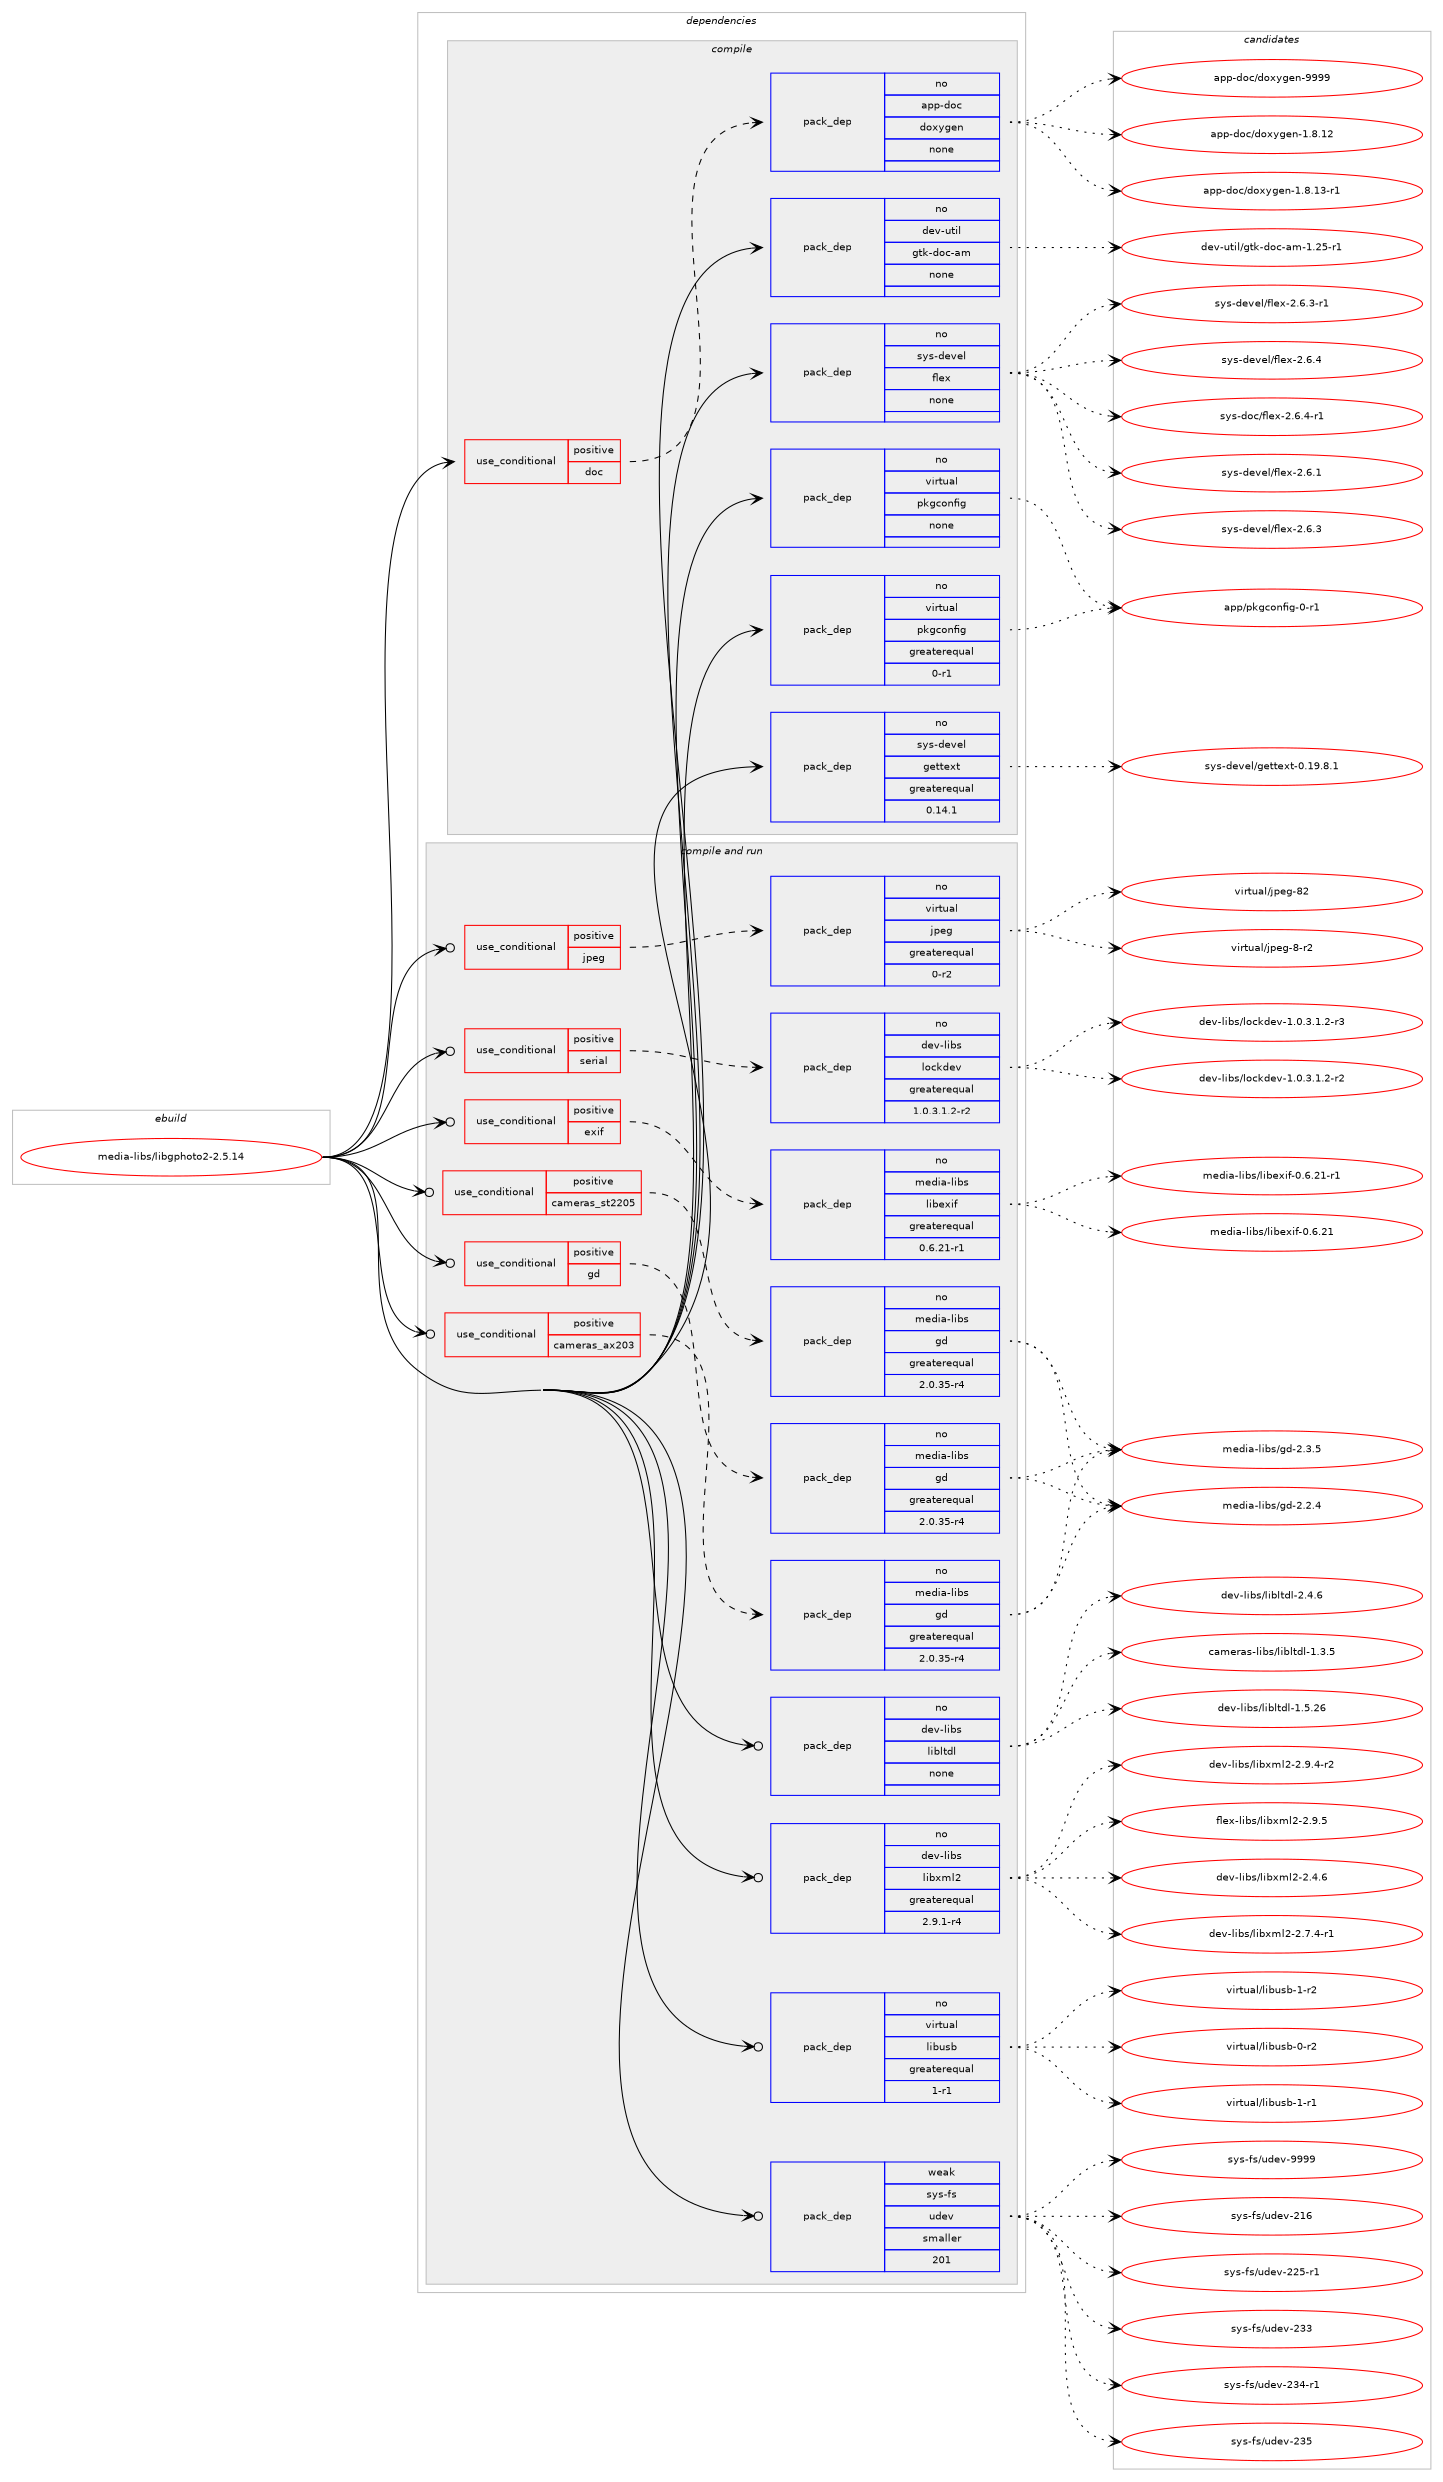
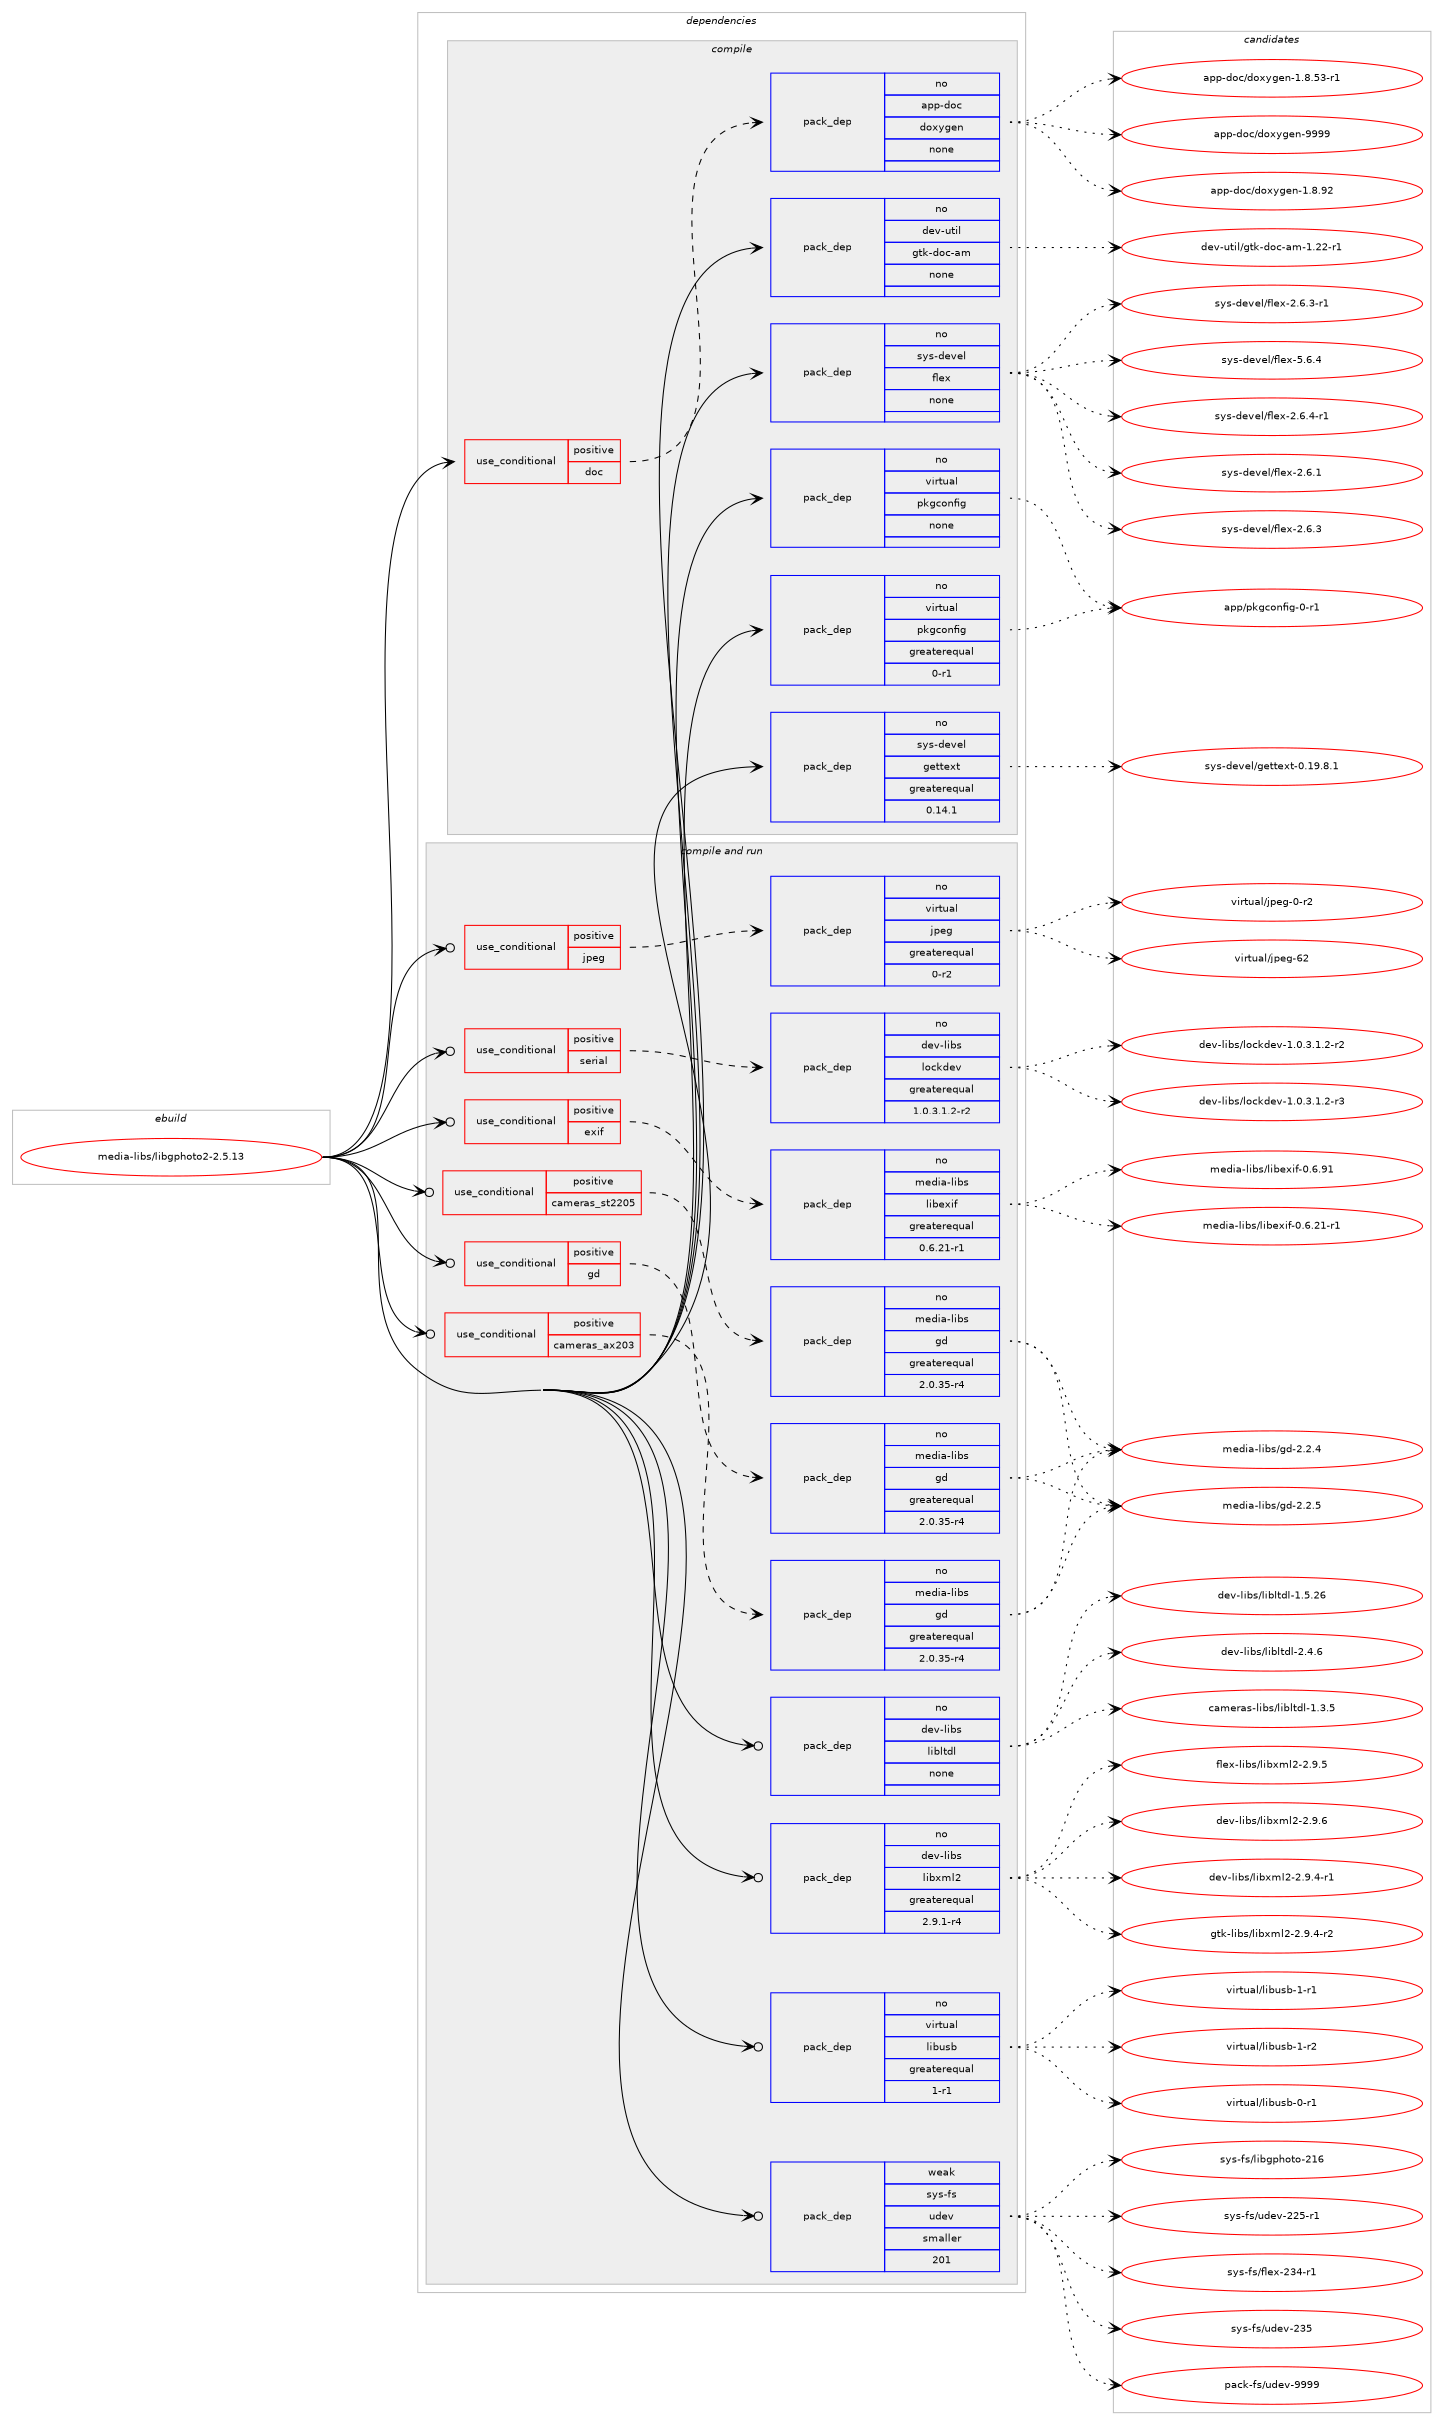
node "app-doc/doxygen-1.8.12": label "app-doc/doxygen-1.8.12" -> "app-doc/doxygen-1.8.92"
node "app-doc/doxygen-1.8.13-r1": label "app-doc/doxygen-1.8.13-r1" -> "app-doc/doxygen-1.8.53-r1"
node "dev-util/gtk-doc-am-1.25-r1": label "dev-util/gtk-doc-am-1.25-r1" -> "dev-util/gtk-doc-am-1.22-r1"
node "sys-devel/flex-2.6.4": label "sys-devel/flex-2.6.4" -> "sys-devel/flex-5.6.4"
node "sys-doc/flex-2.6.4-r1": label "sys-doc/flex-2.6.4-r1" -> "sys-devel/flex-2.6.4-r1"
node "virtual/jpeg-82": label "virtual/jpeg-82" -> "virtual/jpeg-62"
node "virtual/jpeg-8-r2": label "virtual/jpeg-8-r2" -> "virtual/jpeg-0-r2"
node "media-libs/libgphoto2-2.5.14": label "media-libs/libgphoto2-2.5.14" -> "media-libs/libgphoto2-2.5.13"
node "media-libs/libexif-0.6.21": label "media-libs/libexif-0.6.21" -> "media-libs/libexif-0.6.91"
node "media-libs/gd-2.3.5": label "media-libs/gd-2.3.5" -> "media-libs/gd-2.2.5"
node "dev-libs/libxml2-2.9.4-r2": label "dev-libs/libxml2-2.9.4-r2" -> "gtk-libs/libxml2-2.9.4-r2"
node "dev-libs/libxml2-2.4.6": label "dev-libs/libxml2-2.4.6" -> "dev-libs/libxml2-2.9.6"
node "dev-libs/libxml2-2.7.4-r1": label "dev-libs/libxml2-2.7.4-r1" -> "dev-libs/libxml2-2.9.4-r1"
node "virtual/libusb-0-r2": label "virtual/libusb-0-r2" -> "virtual/libusb-0-r1"
node "sys-fs/udev-9999": label "sys-fs/udev-9999" -> "pack-fs/udev-9999"
node "sys-fs/udev-216": label "sys-fs/udev-216" -> "sys-fs/libgphoto-216"
node "sys-fs/udev-233": removed
node "sys-fs/udev-234-r1": label "sys-fs/udev-234-r1" -> "sys-fs/flex-234-r1"
